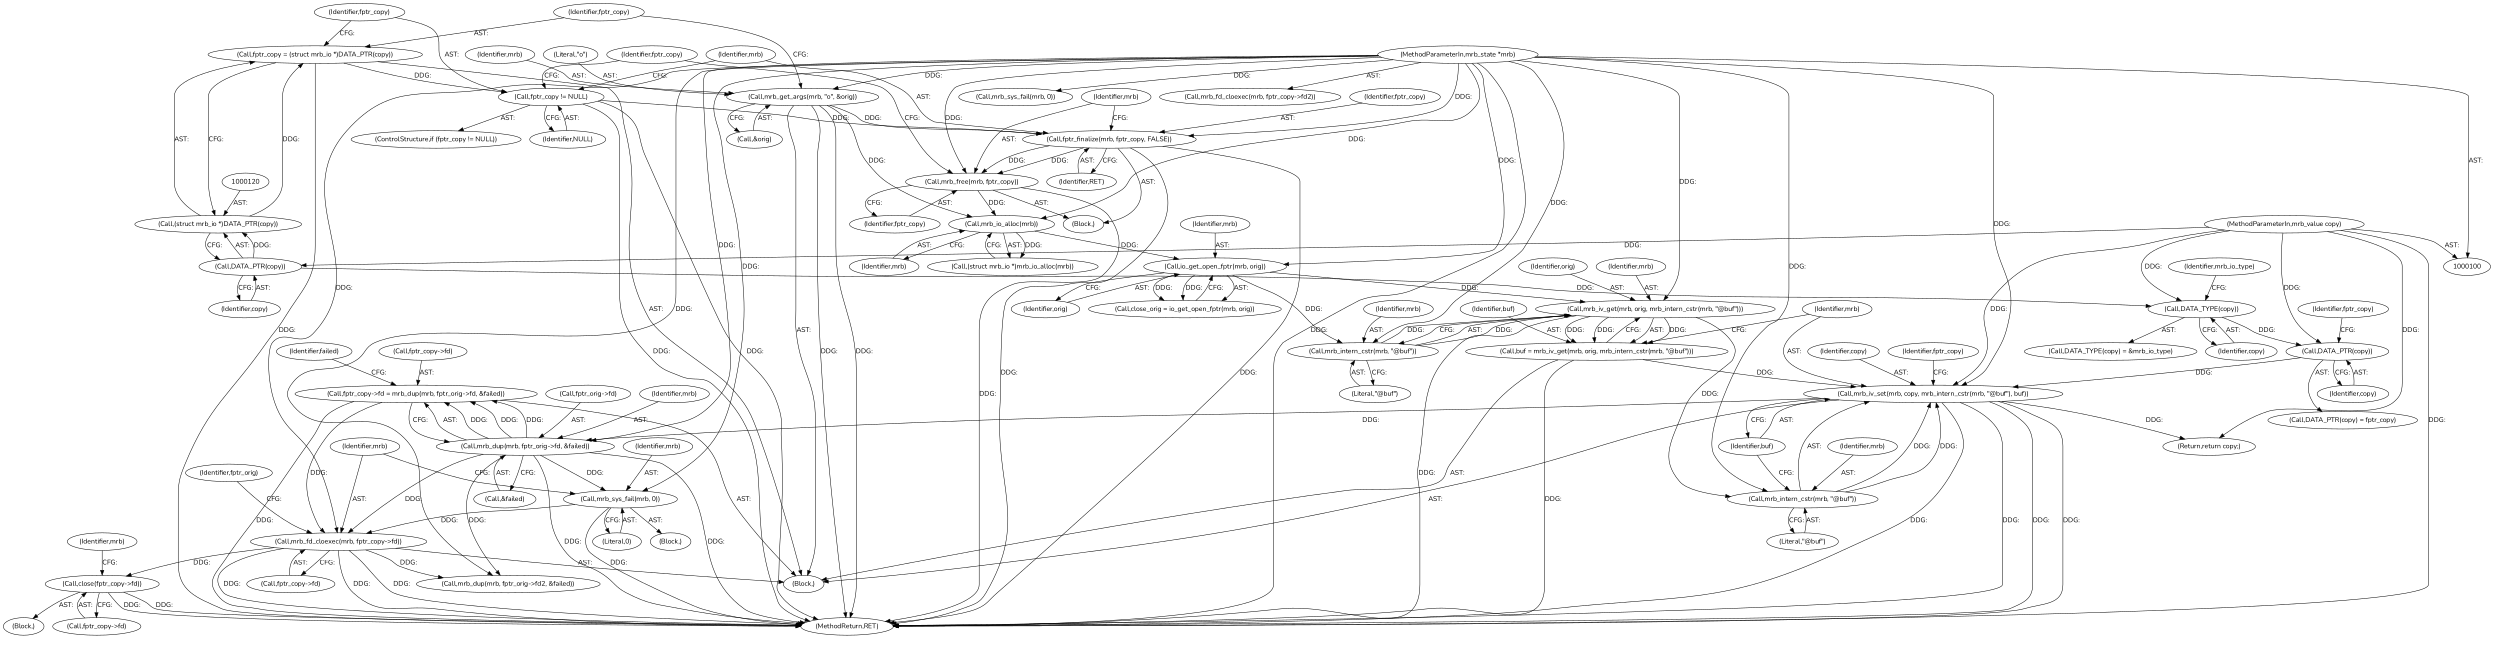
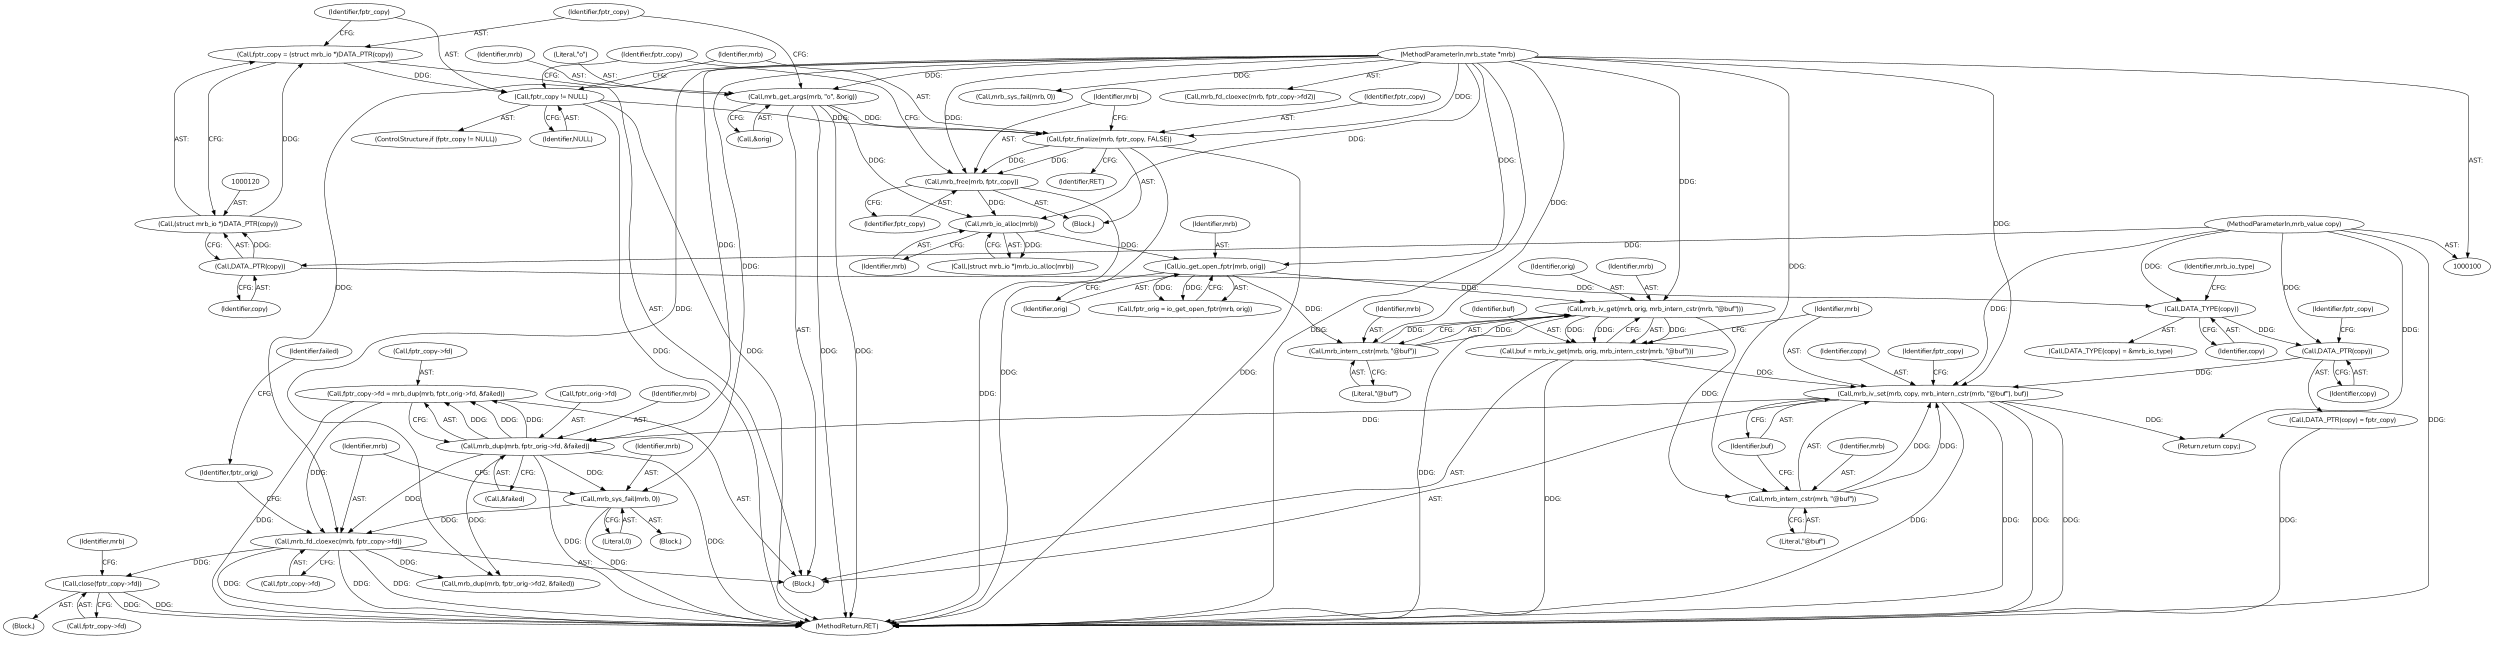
edge "(Identifier,RET)" -> "(Call,fptr_finalize(mrb, fptr_copy, FALSE))": removed, label "AST:"
node "(Call,close_orig = io_get_open_fptr(mrb, orig))": label "(Call,close_orig = io_get_open_fptr(mrb, orig))" -> "(Call,fptr_orig = io_get_open_fptr(mrb, orig))"
edge "(Identifier,failed)" -> "(Call,fptr_copy->fd = mrb_dup(mrb, fptr_orig->fd, &failed))": now "(Identifier,failed)" -> "(Identifier,fptr_orig)"
edge "(Call,fptr_copy = (struct mrb_io *)DATA_PTR(copy))" -> "(MethodReturn,RET)": now "(Call,DATA_PTR(copy) = fptr_copy)" -> "(MethodReturn,RET)"
